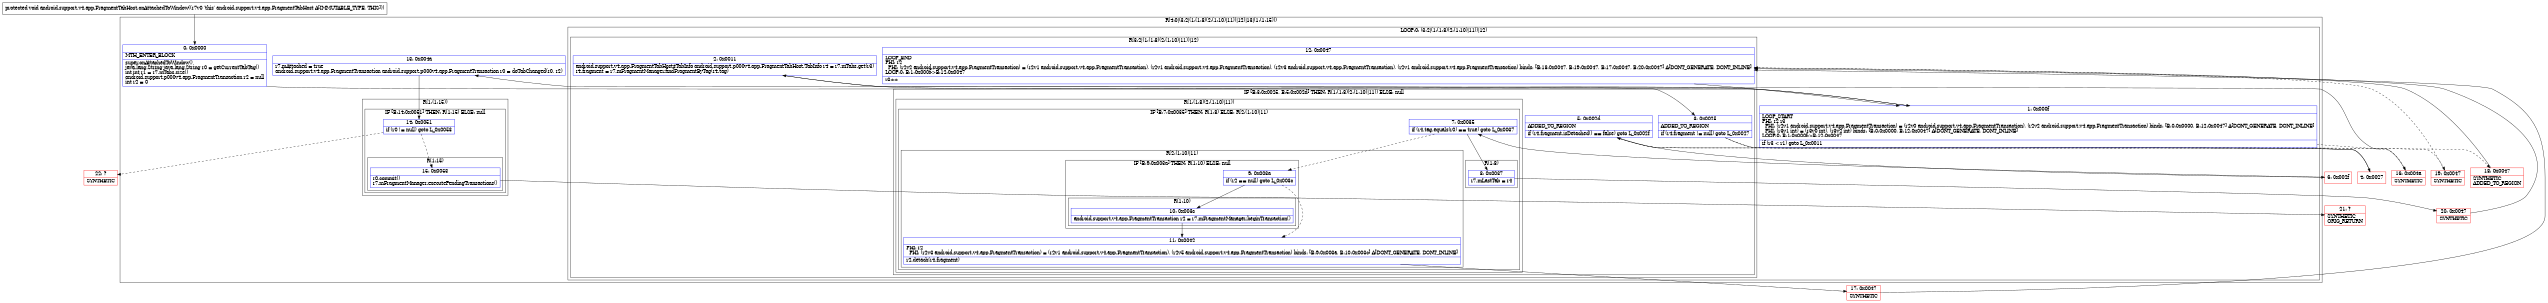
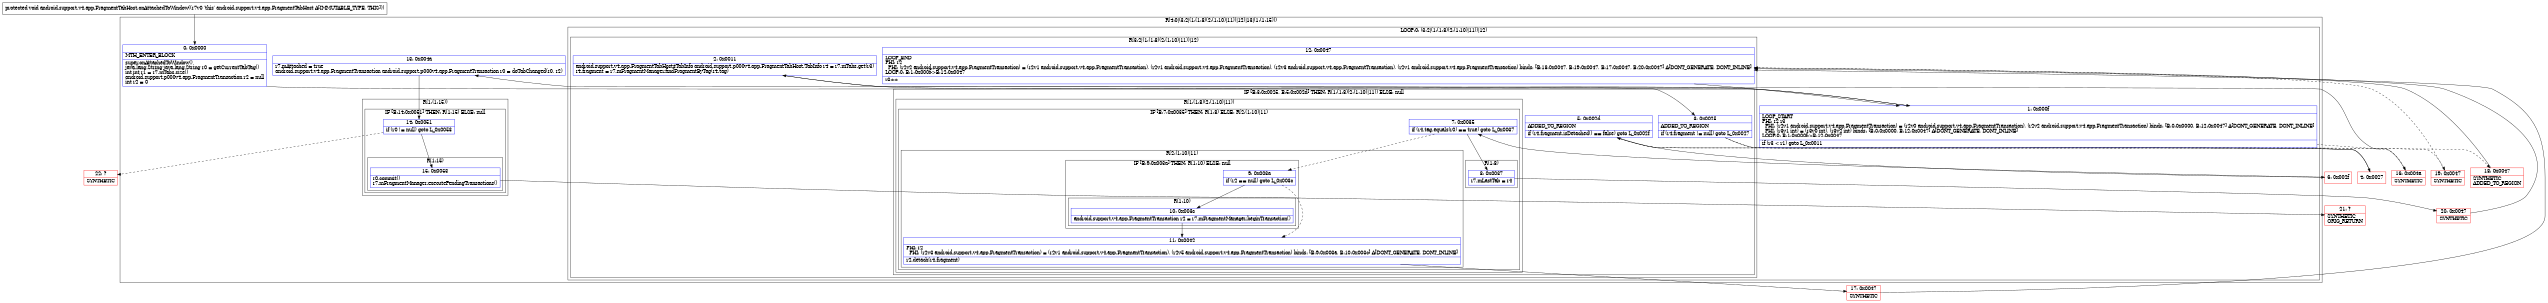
edge "14: 0x0051" -> "15: 0x0053": style dashed -> solid
